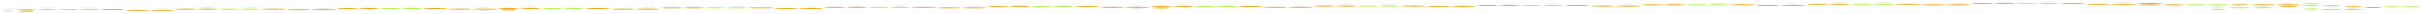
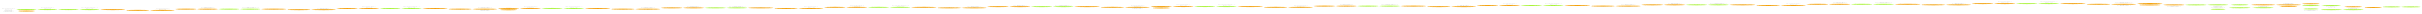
node "Call [150, 46-tensorrt_0-Op(nn.conv2d)[*, *]](op=nn.conv2d)": fillcolor greenyellow -> orange
node "Call [144, 44-tensorrt_0-Op(nn.conv2d)[*, *]](op=nn.conv2d)": fillcolor orange -> greenyellow
node "Call [42, 12-tensorrt_0-Op(nn.conv2d)[*, *]](op=nn.conv2d)": shape box -> ellipse
node "Call [10, 2-tensorrt_0-Op(nn.conv2d)[*, *]](op=nn.conv2d)": shape box -> ellipse
